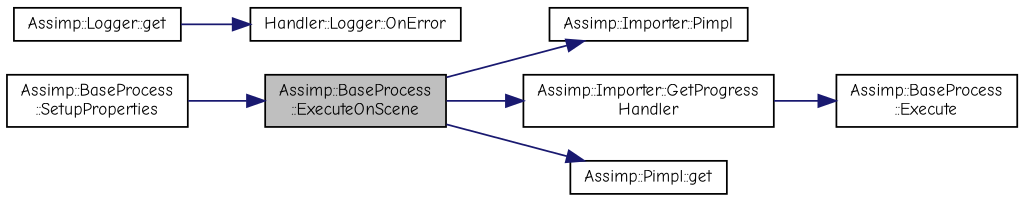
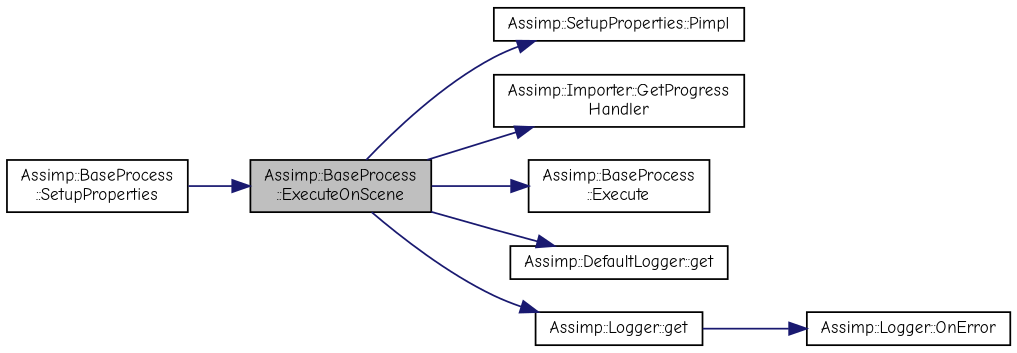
node "Handler::Logger::OnError": label "Handler::Logger::OnError" -> "Assimp::Logger::OnError"
node "Assimp::Importer::Pimpl": label "Assimp::Importer::Pimpl" -> "Assimp::SetupProperties::Pimpl"
edge "Assimp::Importer::GetProgress Handler" -> "Assimp::BaseProcess ::Execute": now "Assimp::BaseProcess ::ExecuteOnScene" -> "Assimp::BaseProcess ::Execute"
node "Assimp::Pimpl::get": label "Assimp::Pimpl::get" -> "Assimp::DefaultLogger::get"
edge "Assimp::BaseProcess ::ExecuteOnScene" -> "Assimp::Logger::get": added
